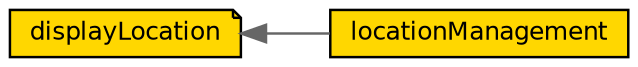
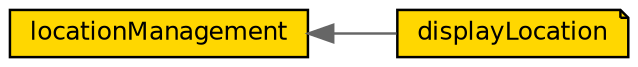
edge "locationManagement" -> "displayLocation": reversed
